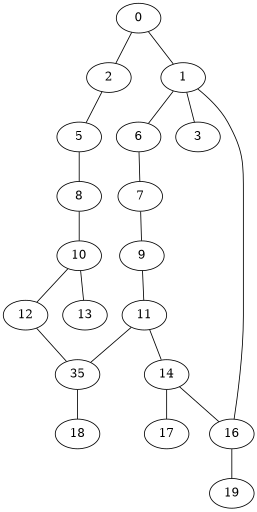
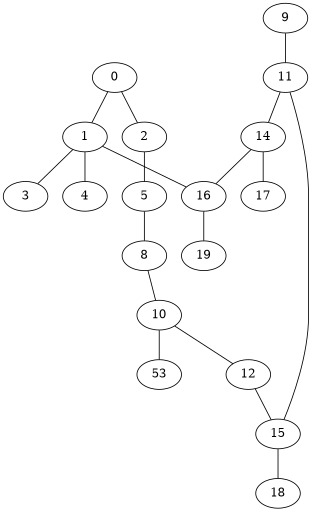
node "6": label "6" -> "4"
node "7": removed
node "13": label "13" -> "53"
node "35": label "35" -> "15"
